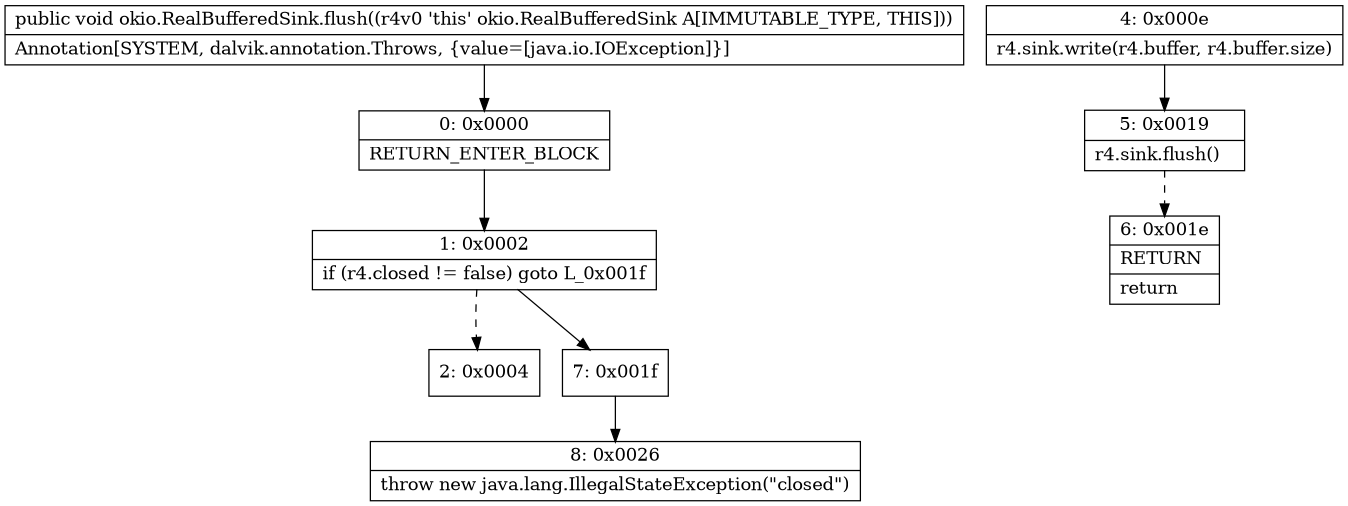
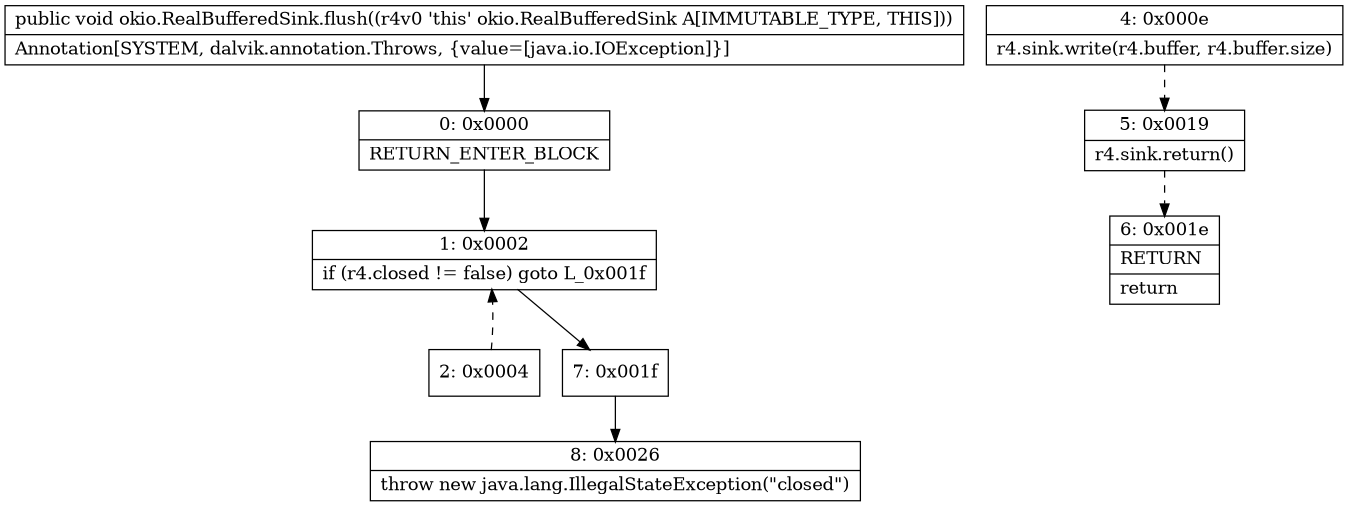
edge "4: 0x000e" -> "5: 0x0019": style solid -> dashed
node "5: 0x0019": text "r4.sink.flush()" -> "r4.sink.return()"
edge "1: 0x0002" -> "2: 0x0004": reversed
